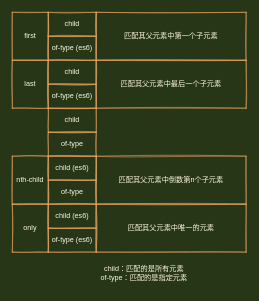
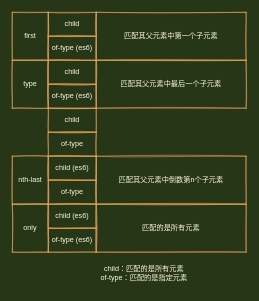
node "last": label "last" -> "type"
node "nth-child": label "nth-child" -> "nth-last"
node "匹配其父元素中唯一的元素": label "匹配其父元素中唯一的元素" -> "匹配的是所有元素"
